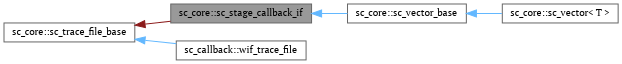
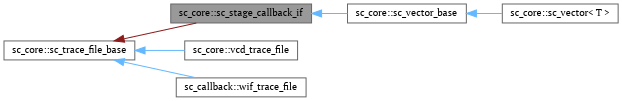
node "sc_core::vcd_trace_file": added
